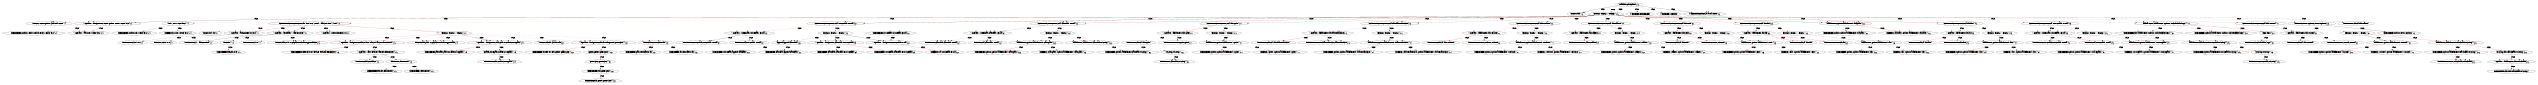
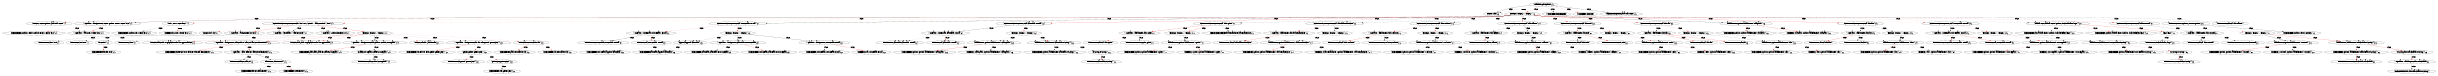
edge "(<init>,new Vector(512))" -> "(LITERAL,512,new Vector(512))": label "AST: " -> "DDG: "
edge "(IDENTIFIER,sourcePath,sourcePath = null)" -> "(<operator>.assignment,sourcePath = null)": reversed
edge "(<operator>.fieldAccess,this.fullsemanticize)" -> "(FIELD_IDENTIFIER,fullsemanticize,fullsemanticize)": now "(CONTROL_STRUCTURE,IF,if (this.quiet))" -> "(FIELD_IDENTIFIER,fullsemanticize,fullsemanticize)"
node "(IDENTIFIER,i,i < fileSets.size())": removed
edge "(IDENTIFIER,this,getProject())" -> "(IDENTIFIER,fs,getDir(getProject()))": now "(getDir,getDir(getProject()))" -> "(IDENTIFIER,fs,getDir(getProject()))"
